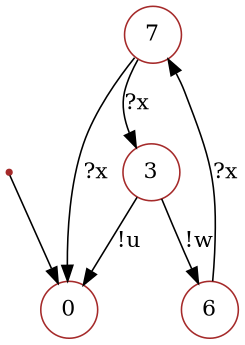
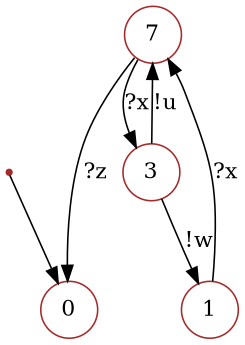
edge "7" -> "0": label "?x" -> "?z"
edge "3" -> "0": now "3" -> "7"
node "6": label "6" -> "1"
